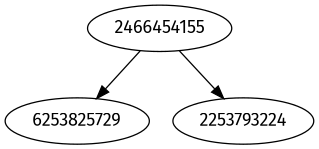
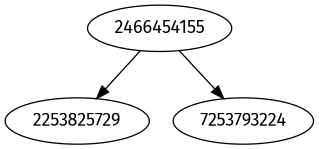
node "6253825729": label "6253825729" -> "2253825729"
node "2253793224": label "2253793224" -> "7253793224"
